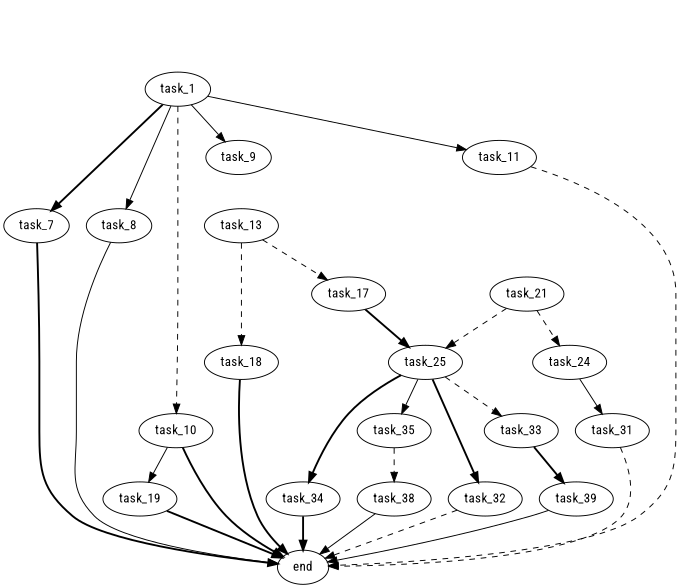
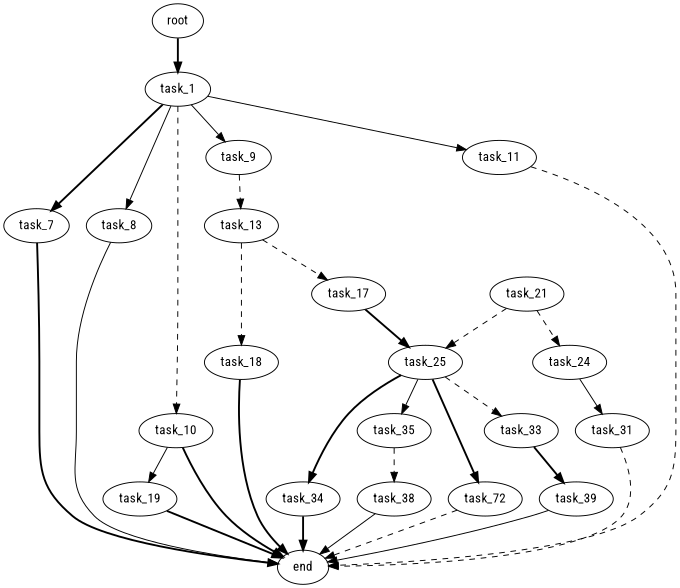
node "root": added
edge "task_9" -> "task_13": added
node "task_32": label "task_32" -> "task_72"
